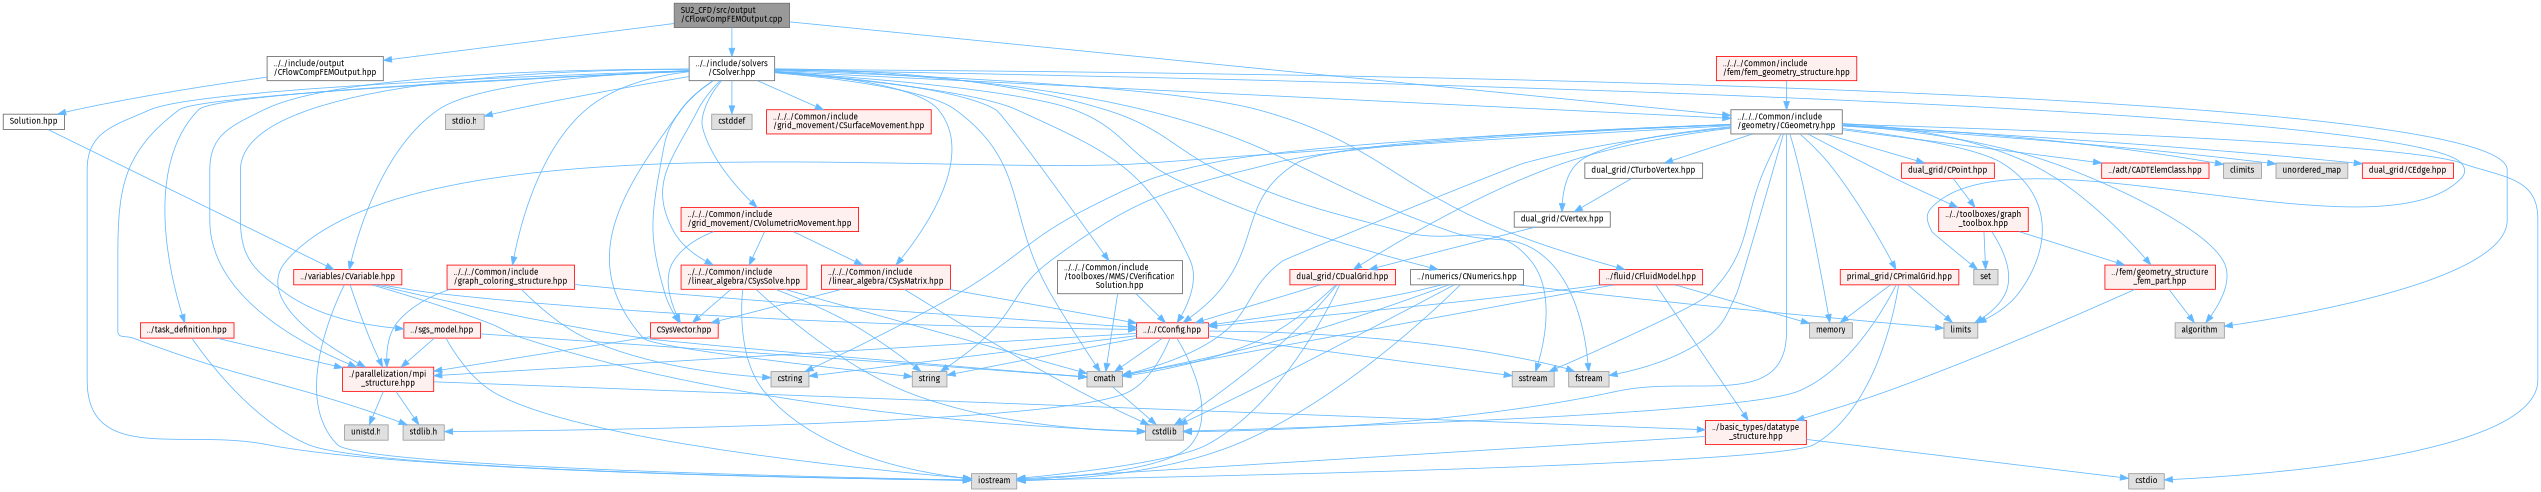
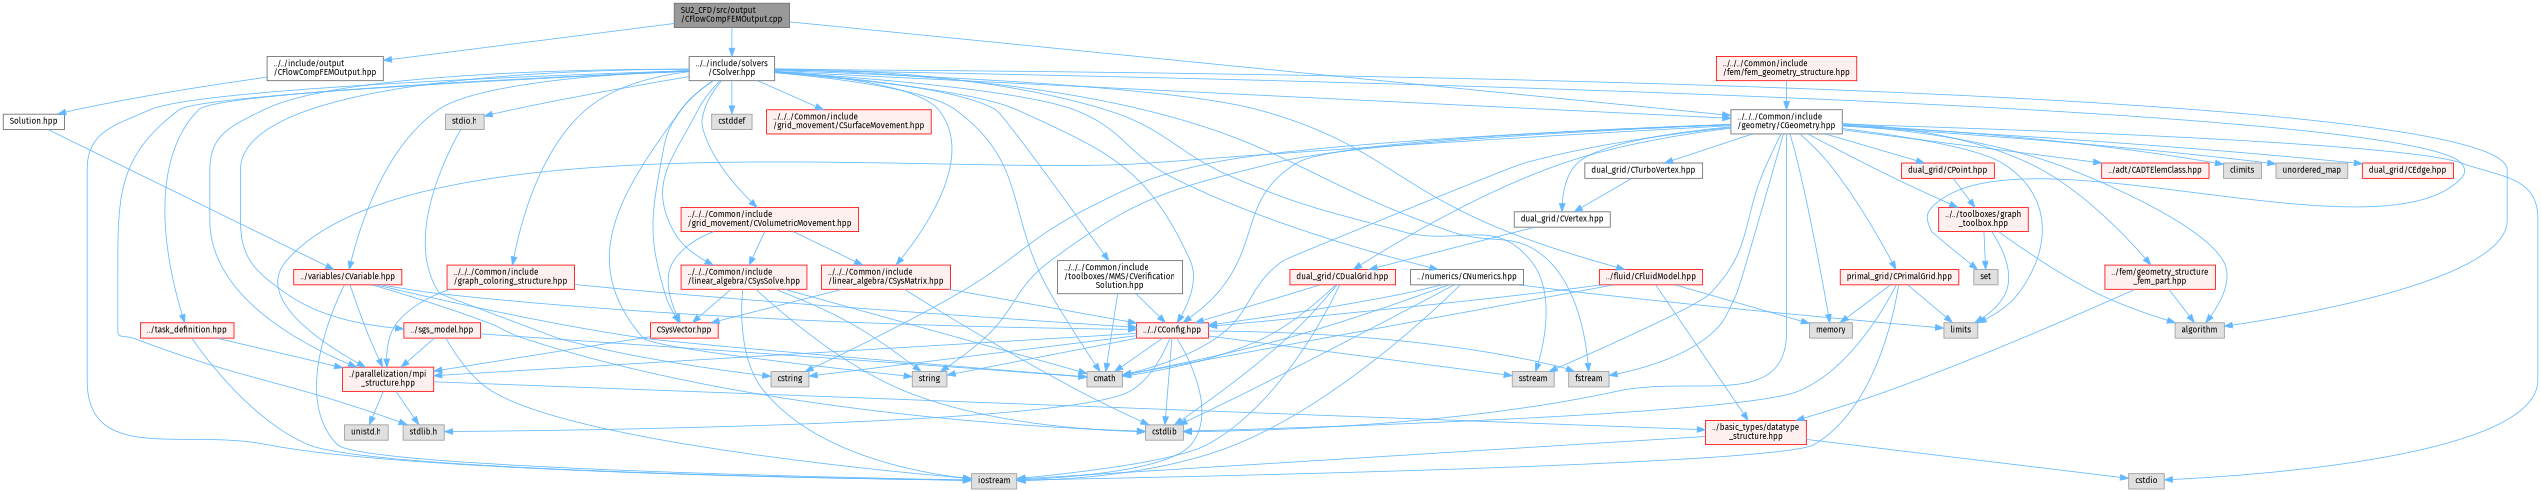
edge "../../toolboxes/graph _toolbox.hpp" -> "../fem/geometry_structure _fem_part.hpp": now "../../toolboxes/graph _toolbox.hpp" -> "algorithm"
edge "../../../Common/include /graph_coloring_structure.hpp" -> "cstring": now "stdio.h" -> "cstring"
edge "cmath" -> "cstdlib": now "../../CConfig.hpp" -> "cstdlib"
